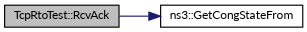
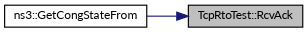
edge "TcpRtoTest::RcvAck" -> "ns3::GetCongStateFrom": reversed
